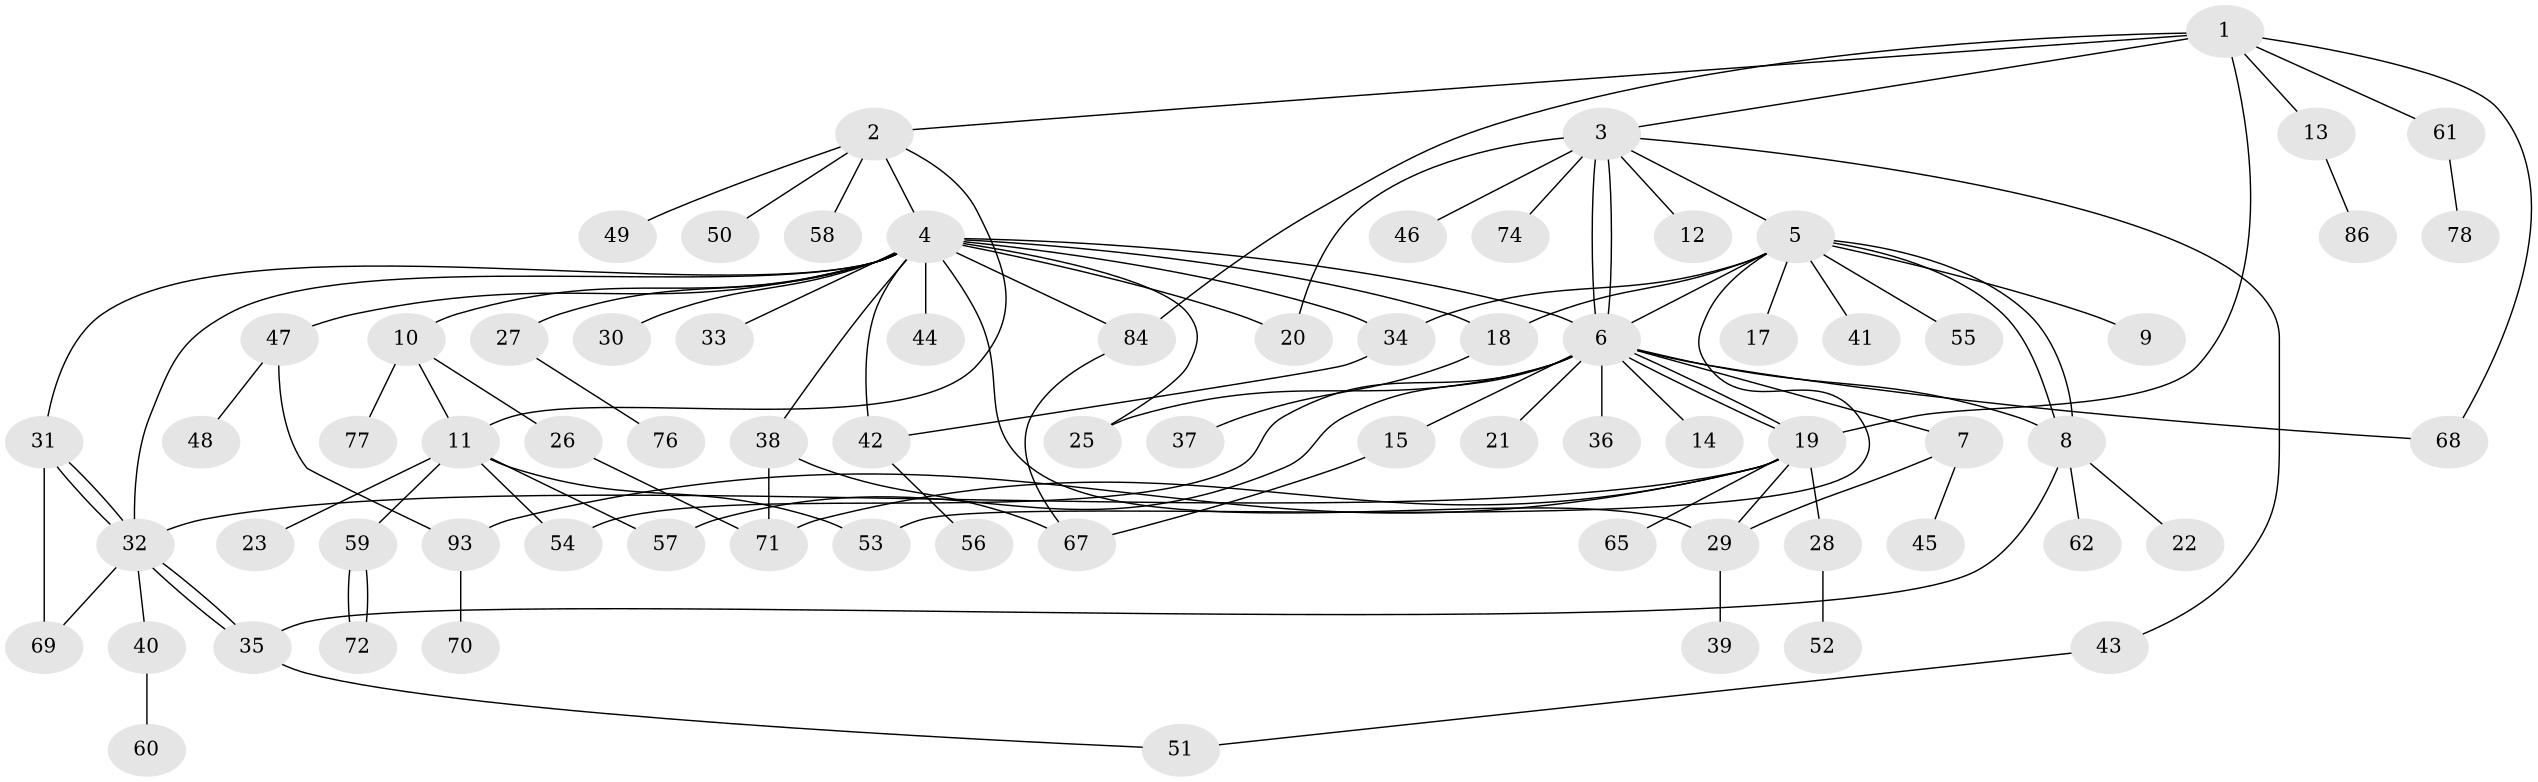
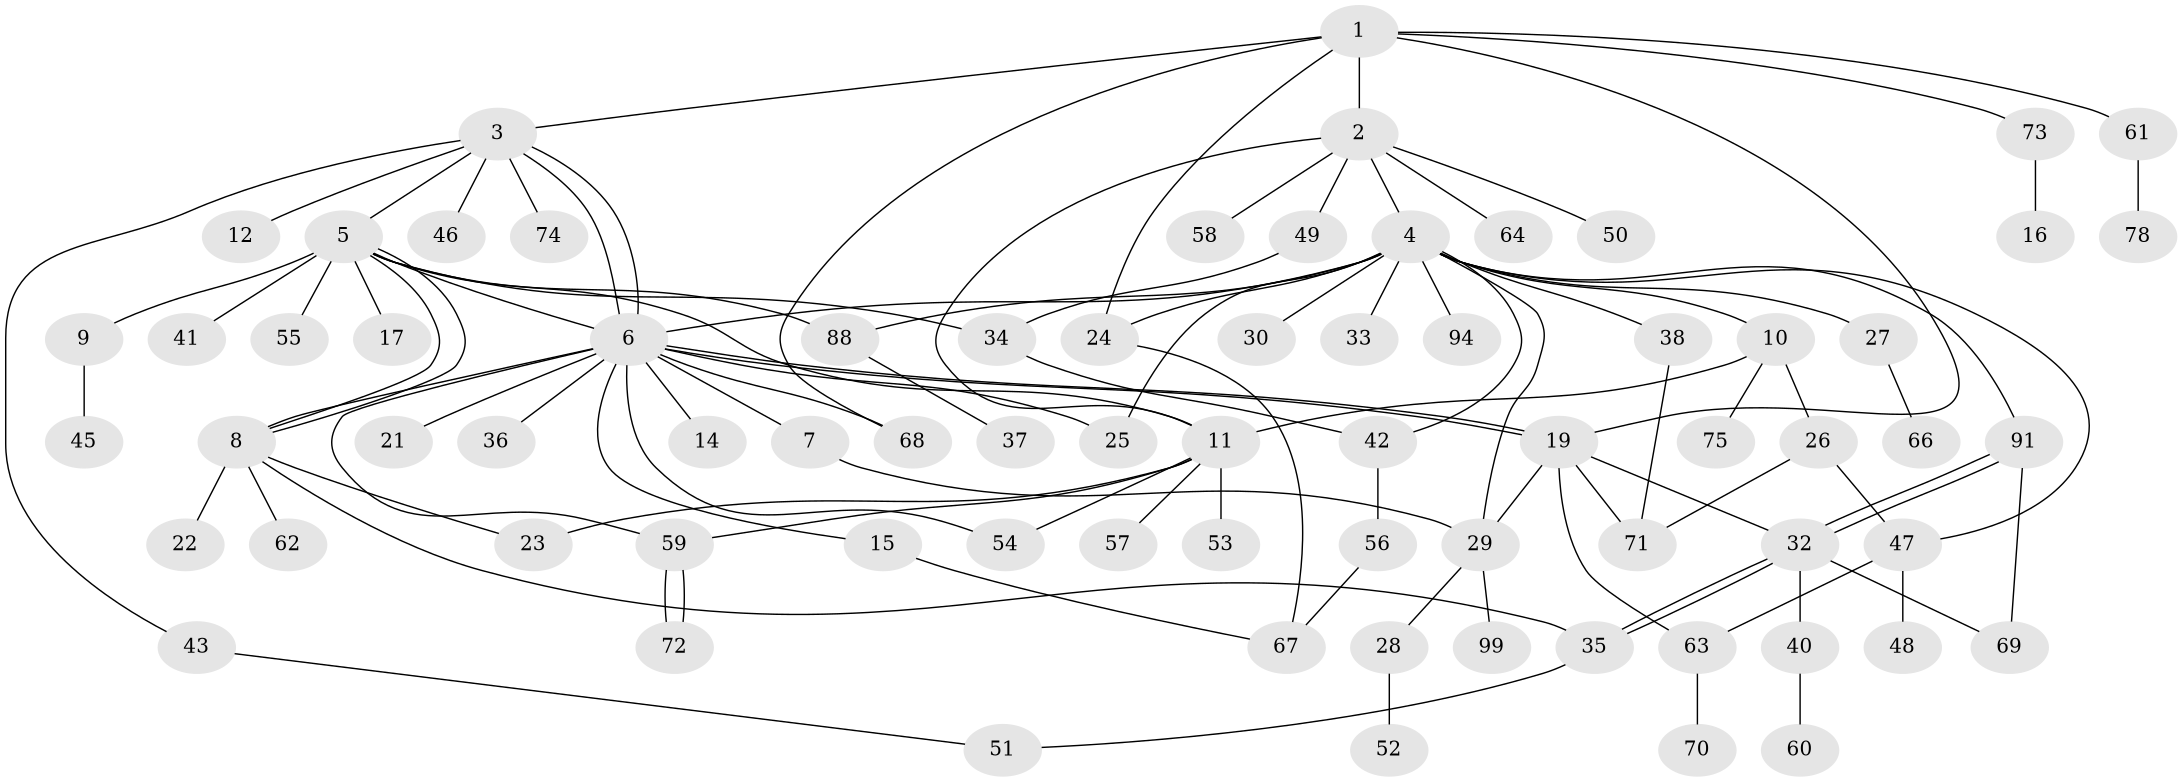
node "13": label "13" -> "73"
node "64": added
node "86": label "86" -> "16"
edge "4" -- "34": now "49" -- "34"
edge "4" -- "32": removed
node "44": label "44" -> "94"
node "84": label "84" -> "24"
node "20": removed
node "18": label "18" -> "88"
node "31": label "31" -> "91"
node "77": label "77" -> "75"
node "76": label "76" -> "66"
edge "6" -- "57": now "6" -- "59"
edge "8" -- "23": added
edge "38" -- "67": now "56" -- "67"
edge "19" -- "28": now "29" -- "28"
edge "7" -- "45": now "9" -- "45"
edge "26" -- "47": added
edge "5" -- "53": now "5" -- "11"
node "93": label "93" -> "63"
node "65": removed
node "39": label "39" -> "99"
